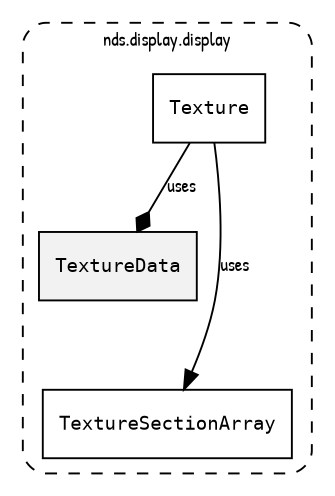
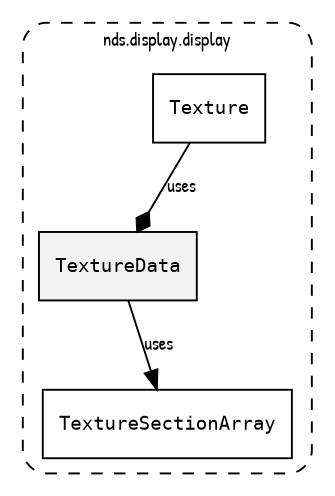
edge "Texture" -> "TextureSectionArray": now "TextureData" -> "TextureSectionArray"
